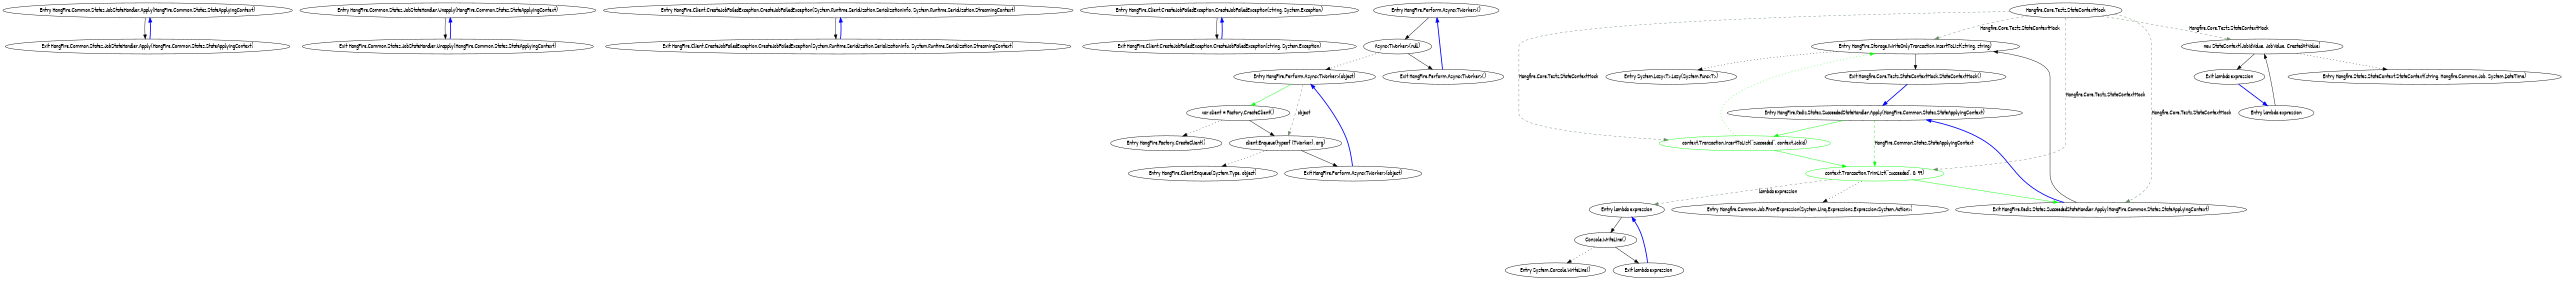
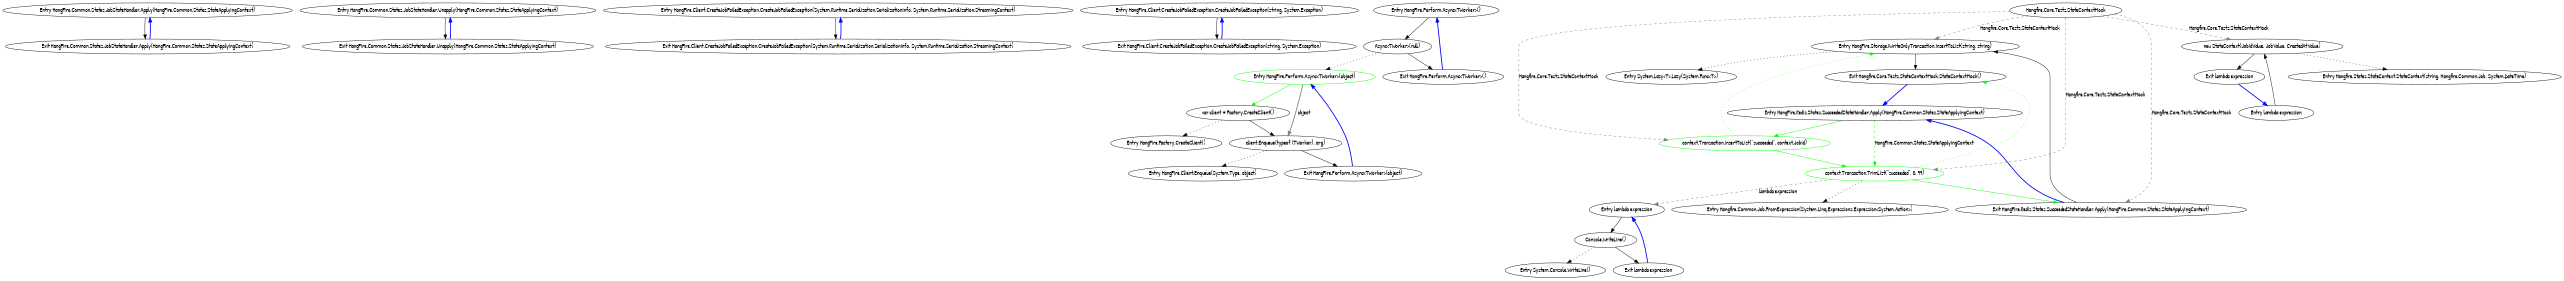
node "Entry HangFire.Perform.Async<TWorker>(object)": color black -> green
edge "Entry HangFire.Perform.Async<TWorker>(object)" -> "client.Enqueue(typeof (TWorker), arg)": style dashed -> bold
edge "context.Transaction.TrimList(''succeeded'', 0, 99)" -> "Exit Hangfire.Core.Tests.StateContextMock.StateContextMock()": added
